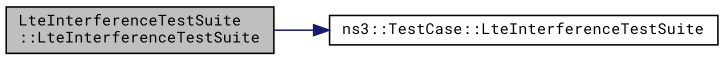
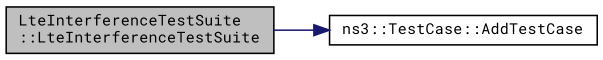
node "ns3::TestCase::LteInterferenceTestSuite": label "ns3::TestCase::LteInterferenceTestSuite" -> "ns3::TestCase::AddTestCase"
